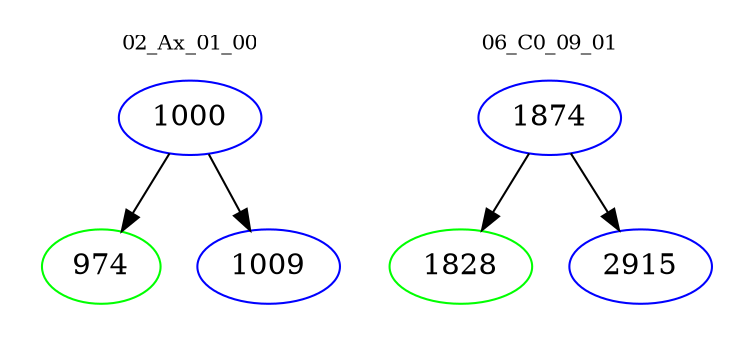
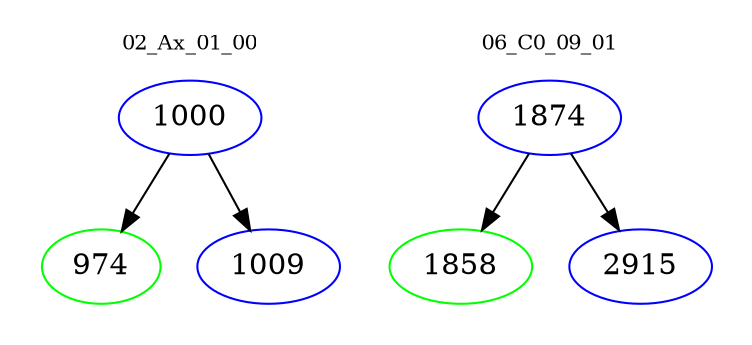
node "1828": label "1828" -> "1858"
